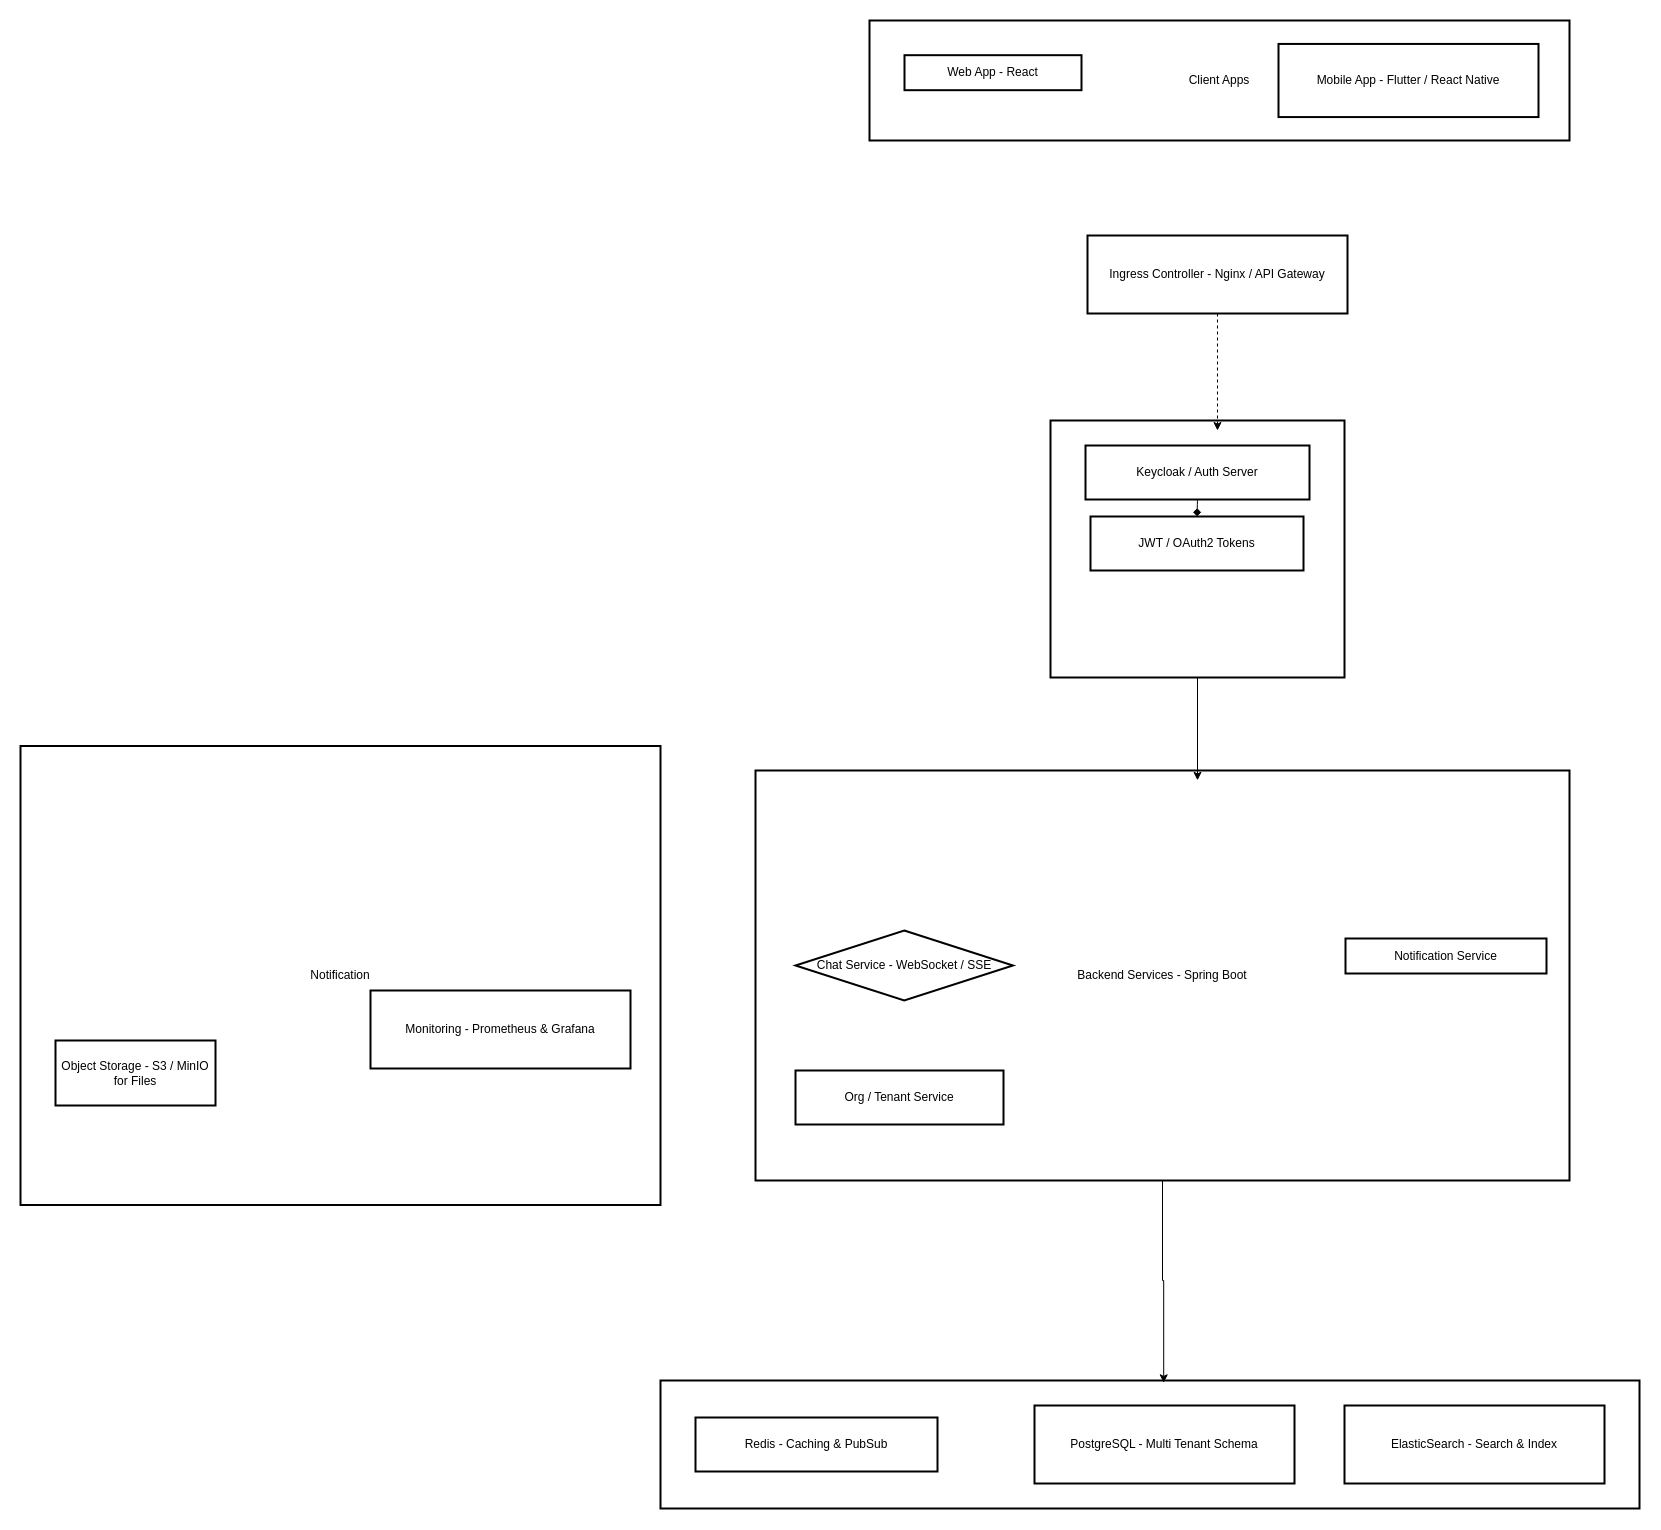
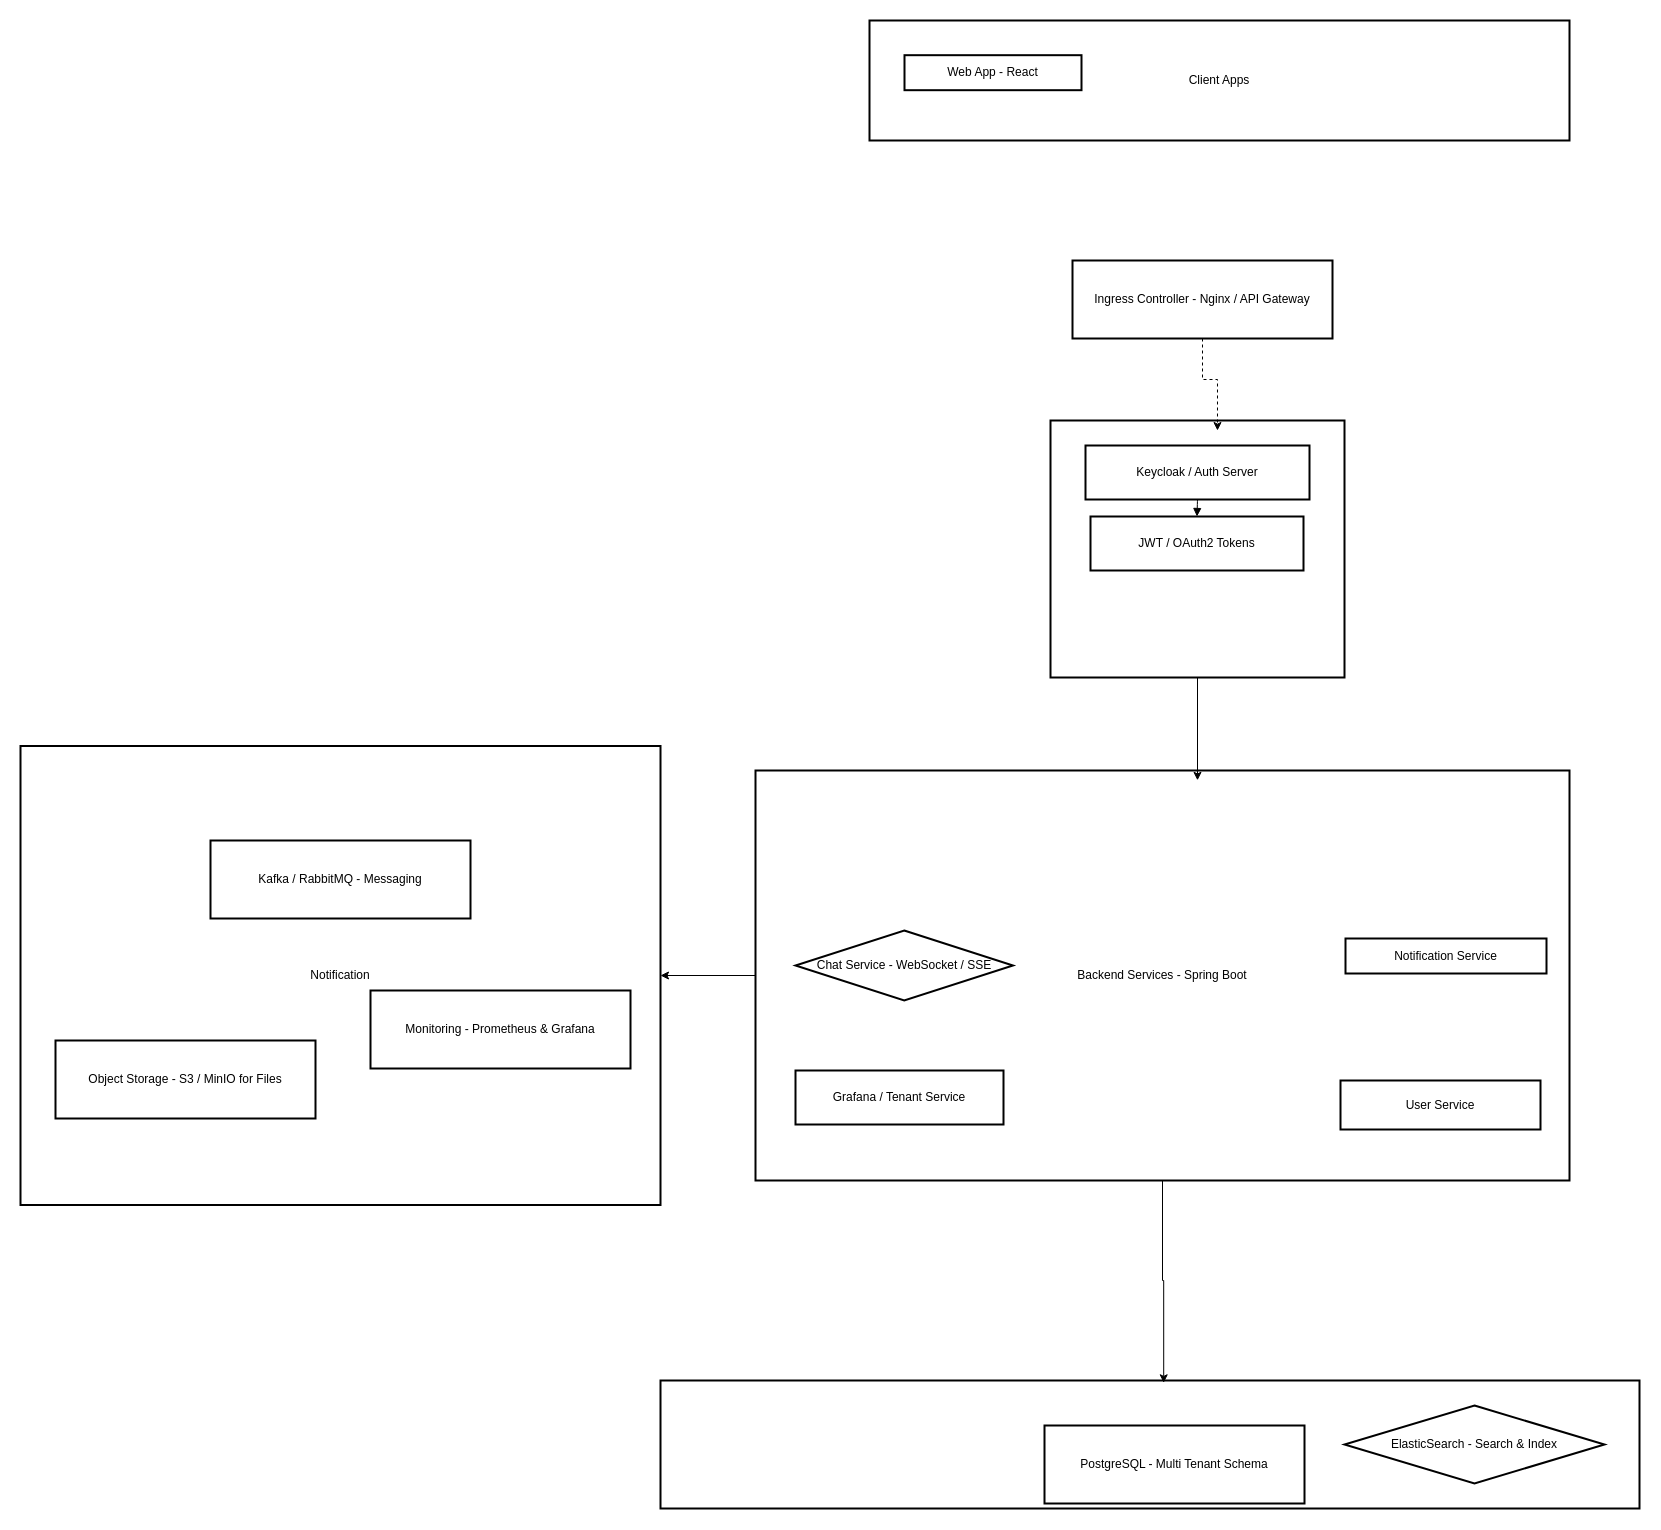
node "Mobile App - Flutter / React Native": removed
node "Ingress Controller - Nginx / API Gateway": moved (1218, 275) -> (1203, 300)
edge "Keycloak / Auth Server" -> "JWT / OAuth2 Tokens": arrowhead diamond -> block
node "Kafka / RabbitMQ - Messaging": added
edge "Backend Services - Spring Boot" -> "Notification": added
node "Object Storage - S3 / MinIO for Files": size 160x65 -> 260x78
node "Org / Tenant Service": label "Org / Tenant Service" -> "Grafana / Tenant Service"
node "User Service": added
node "Redis - Caching & PubSub": removed
node "PostgreSQL - Multi Tenant Schema": moved (1165, 1445) -> (1175, 1465)
node "ElasticSearch - Search & Index": shape rectangle -> diamond
